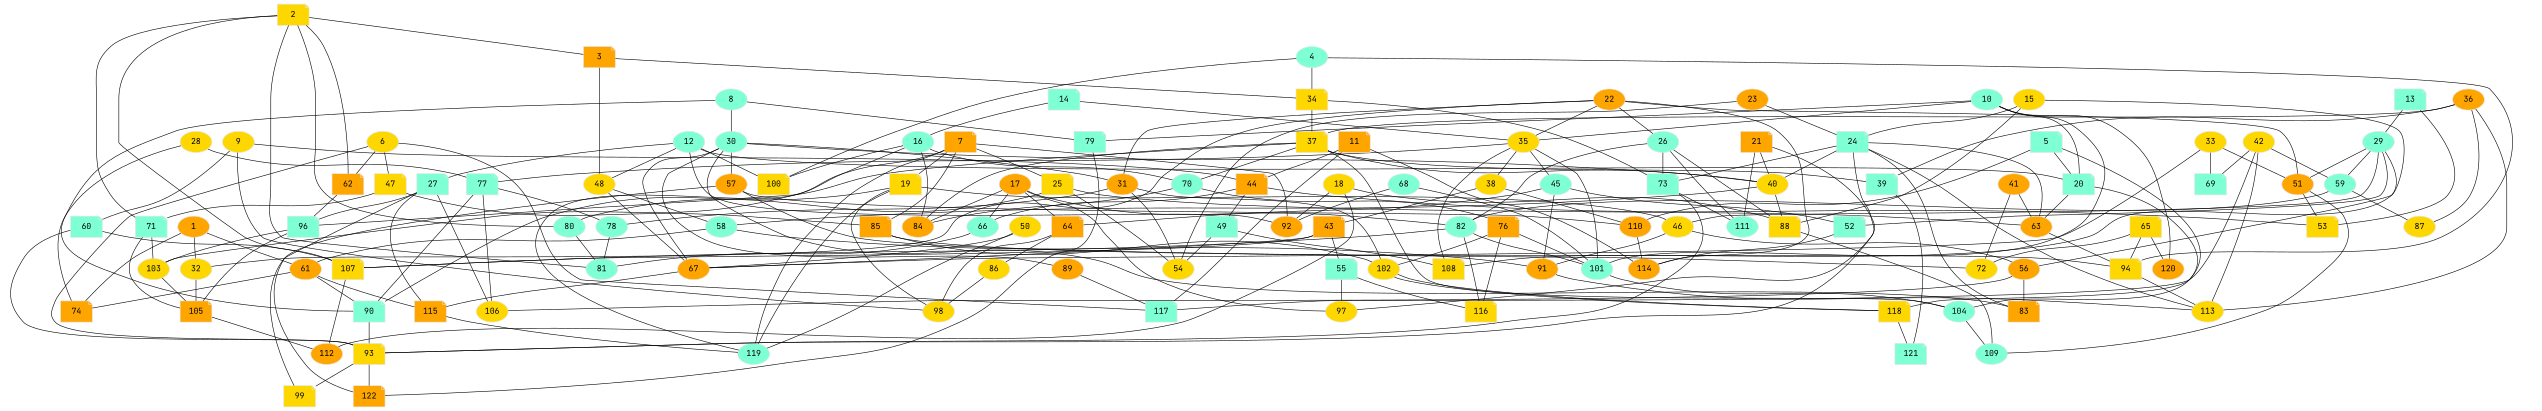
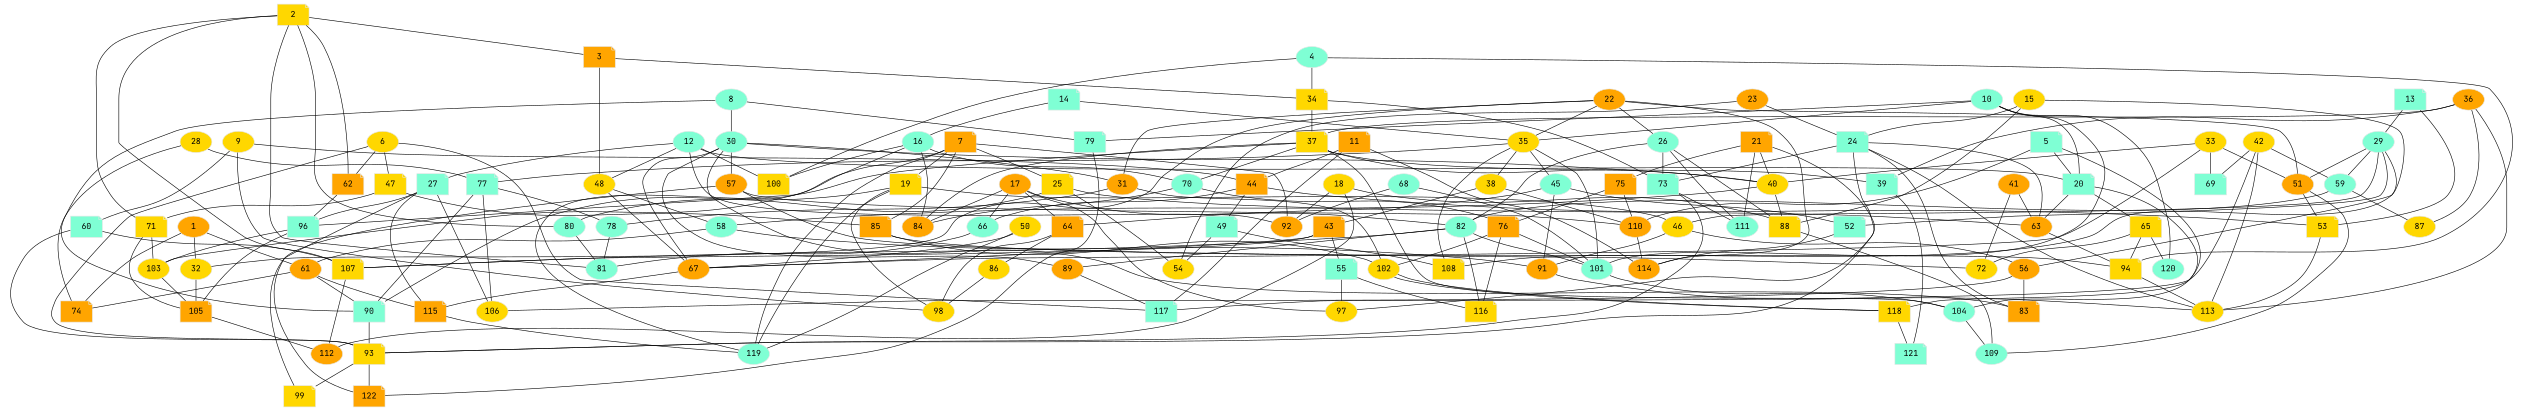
edge "24" -- "40": now "33" -- "40"
node "75": added
edge "20" -- "65": added
edge "31" -- "54": removed
node "71": fillcolor aquamarine -> gold
edge "82" -- "89": added
node "120": fillcolor orange -> aquamarine
edge "53" -- "113": added
